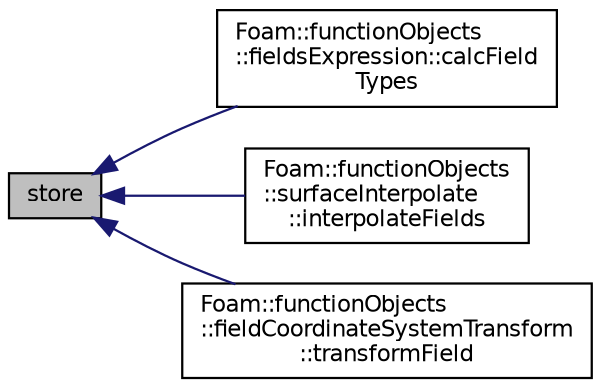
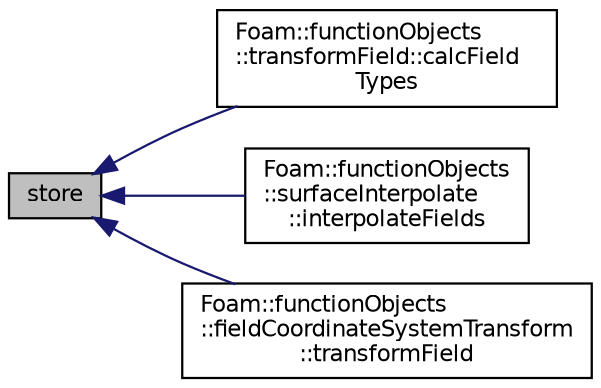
node "Foam::functionObjects ::fieldsExpression::calcField Types": label "Foam::functionObjects ::fieldsExpression::calcField Types" -> "Foam::functionObjects ::transformField::calcField Types"
